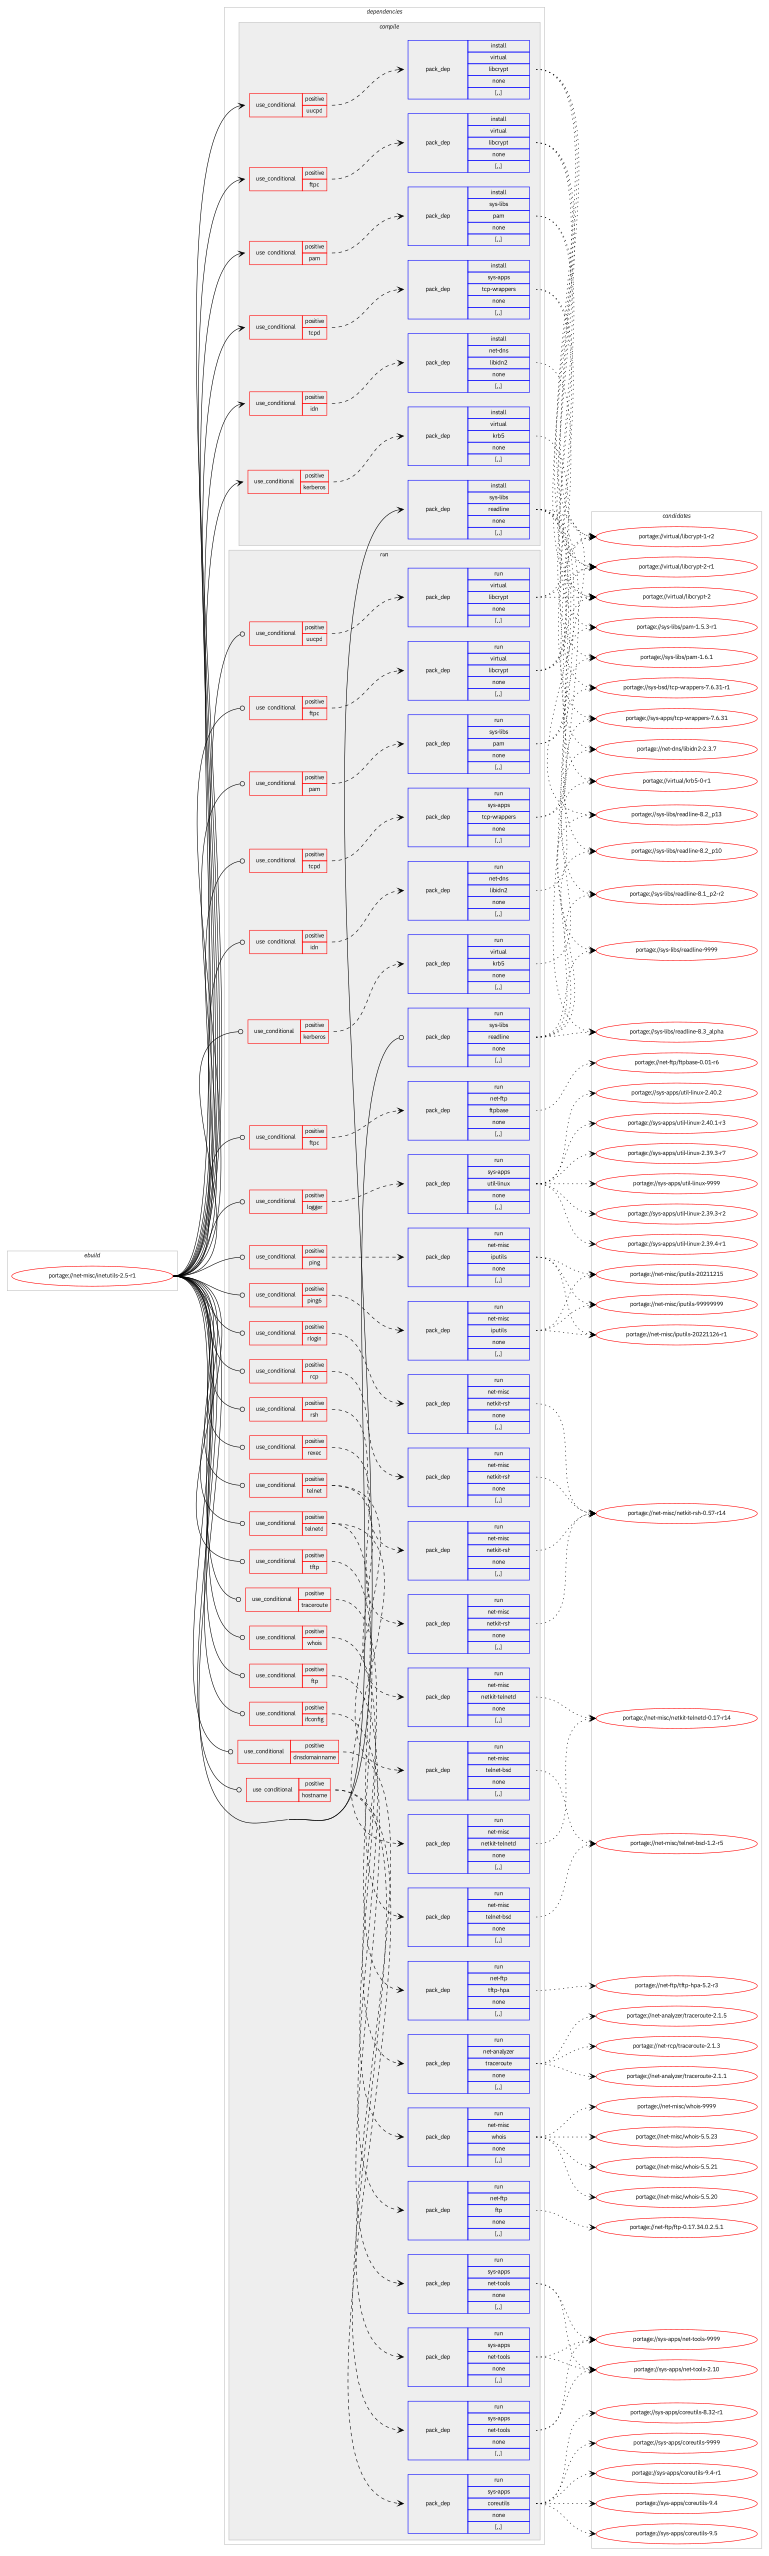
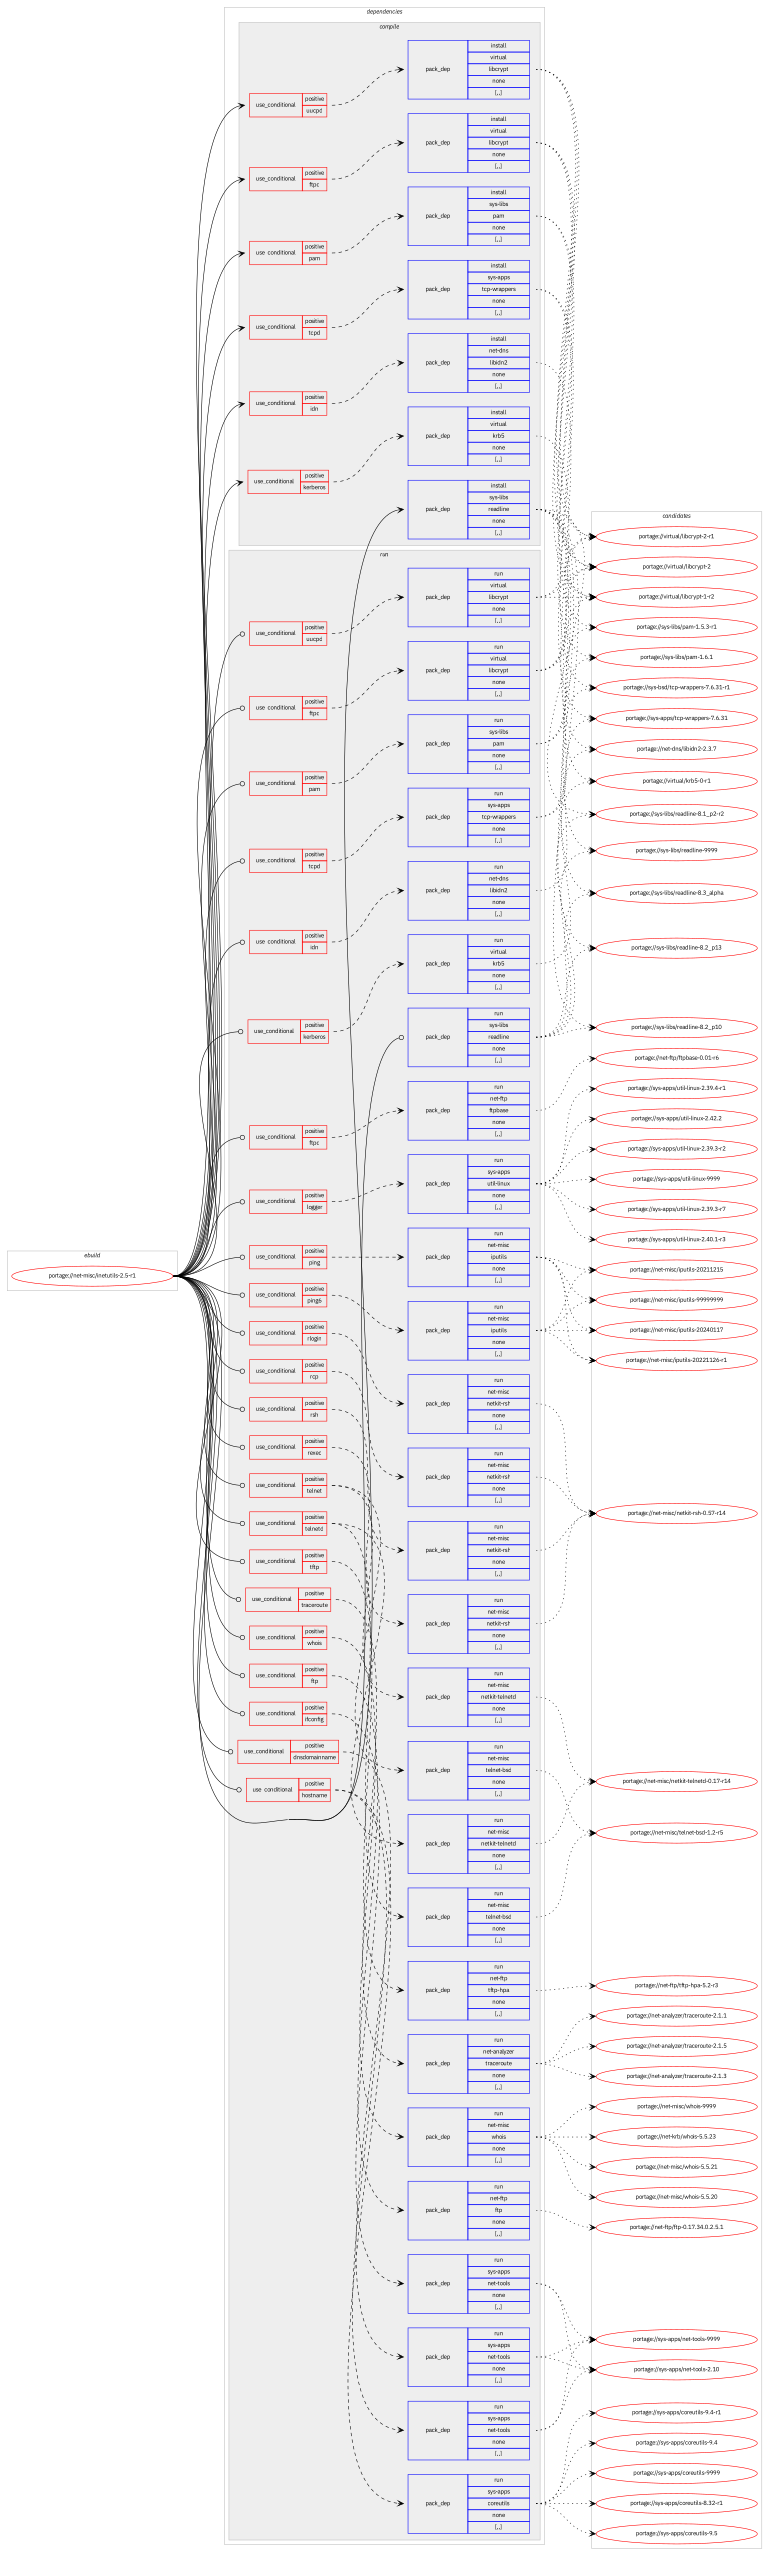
node "portage://sys-apps/util-linux-2.40.2": label "portage://sys-apps/util-linux-2.40.2" -> "portage://sys-apps/util-linux-2.42.2"
node "portage://net-misc/iputils-20240117": added
node "portage://net-rcp/traceroute-2.1.3": label "portage://net-rcp/traceroute-2.1.3" -> "portage://net-analyzer/traceroute-2.1.3"
node "portage://net-misc/whois-5.5.23": label "portage://net-misc/whois-5.5.23" -> "portage://net-krb/whois-5.5.23"
